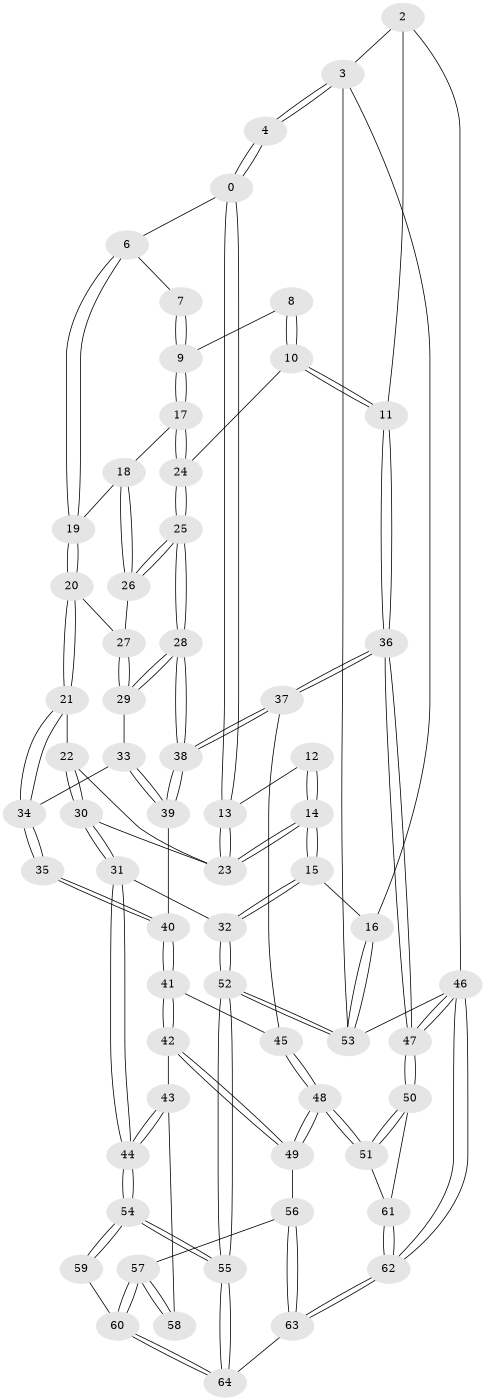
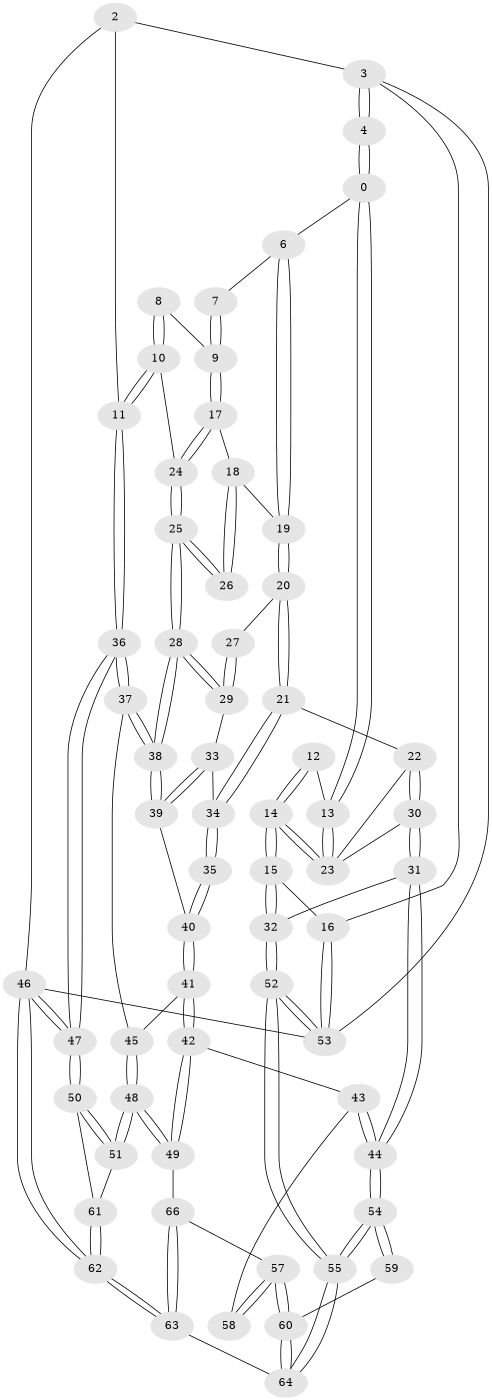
edge "26" -- "27": removed
node "56": label "56" -> "66"
